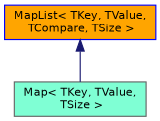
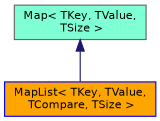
edge "Map< TKey, TValue, TSize >" -> "MapList< TKey, TValue, TCompare, TSize >": reversed
